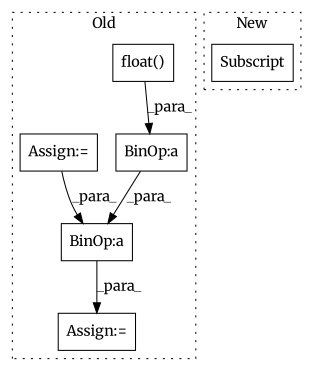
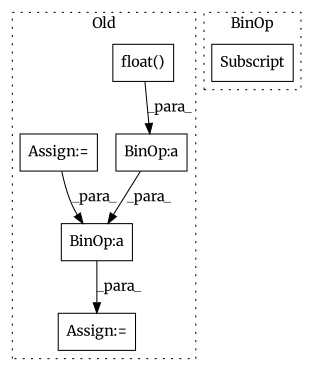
cluster "New": label "New" -> "BinOp"
